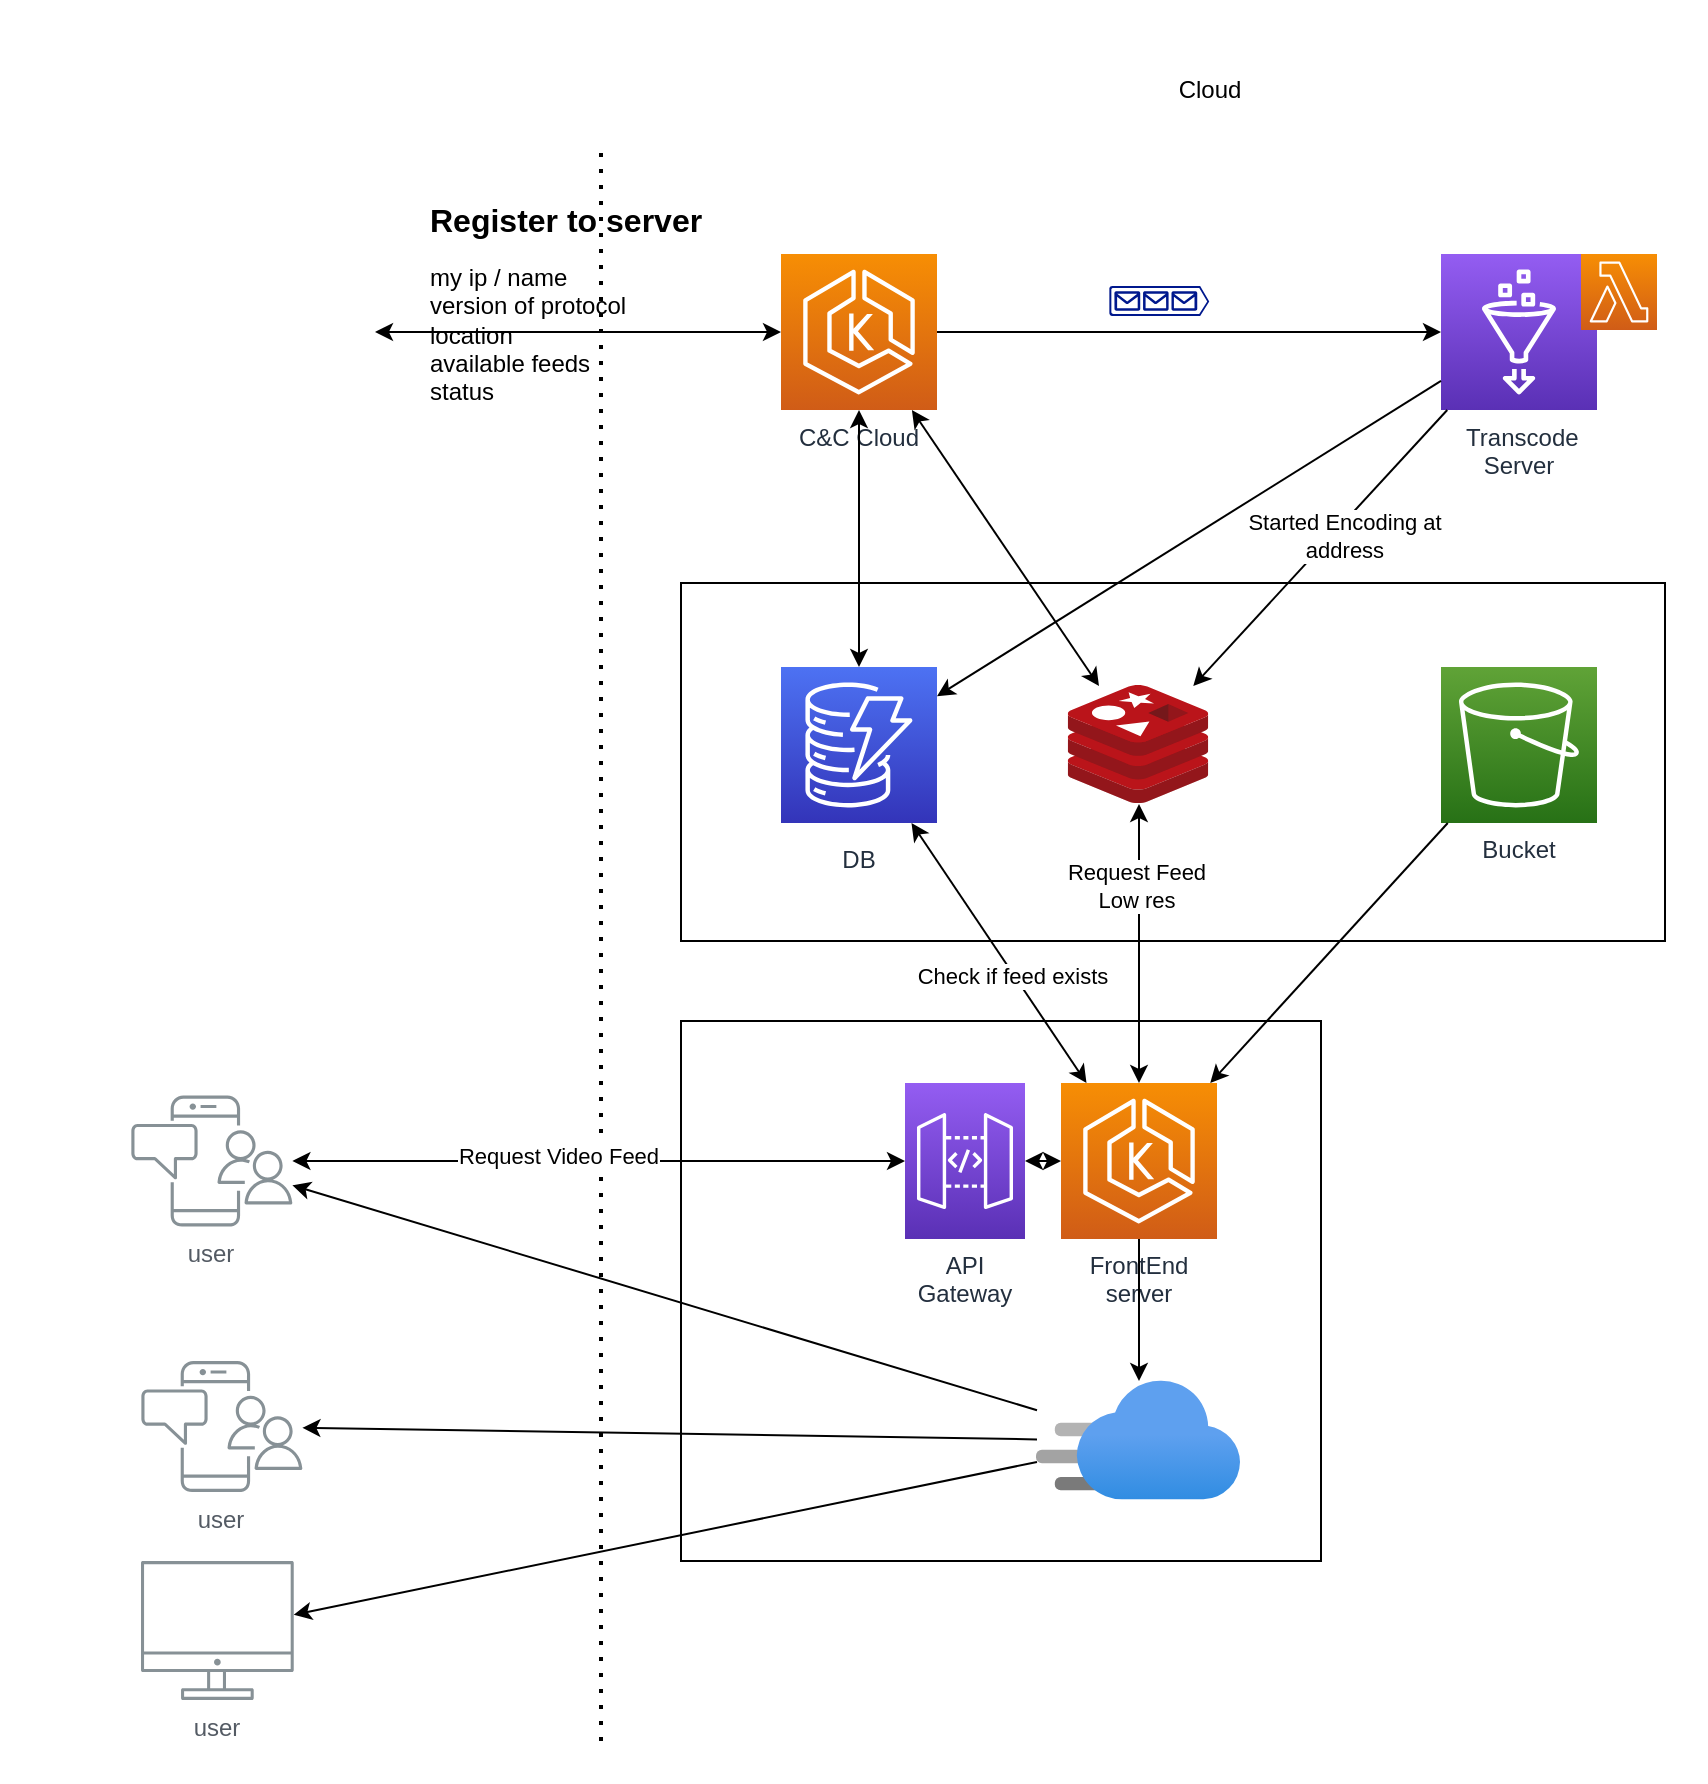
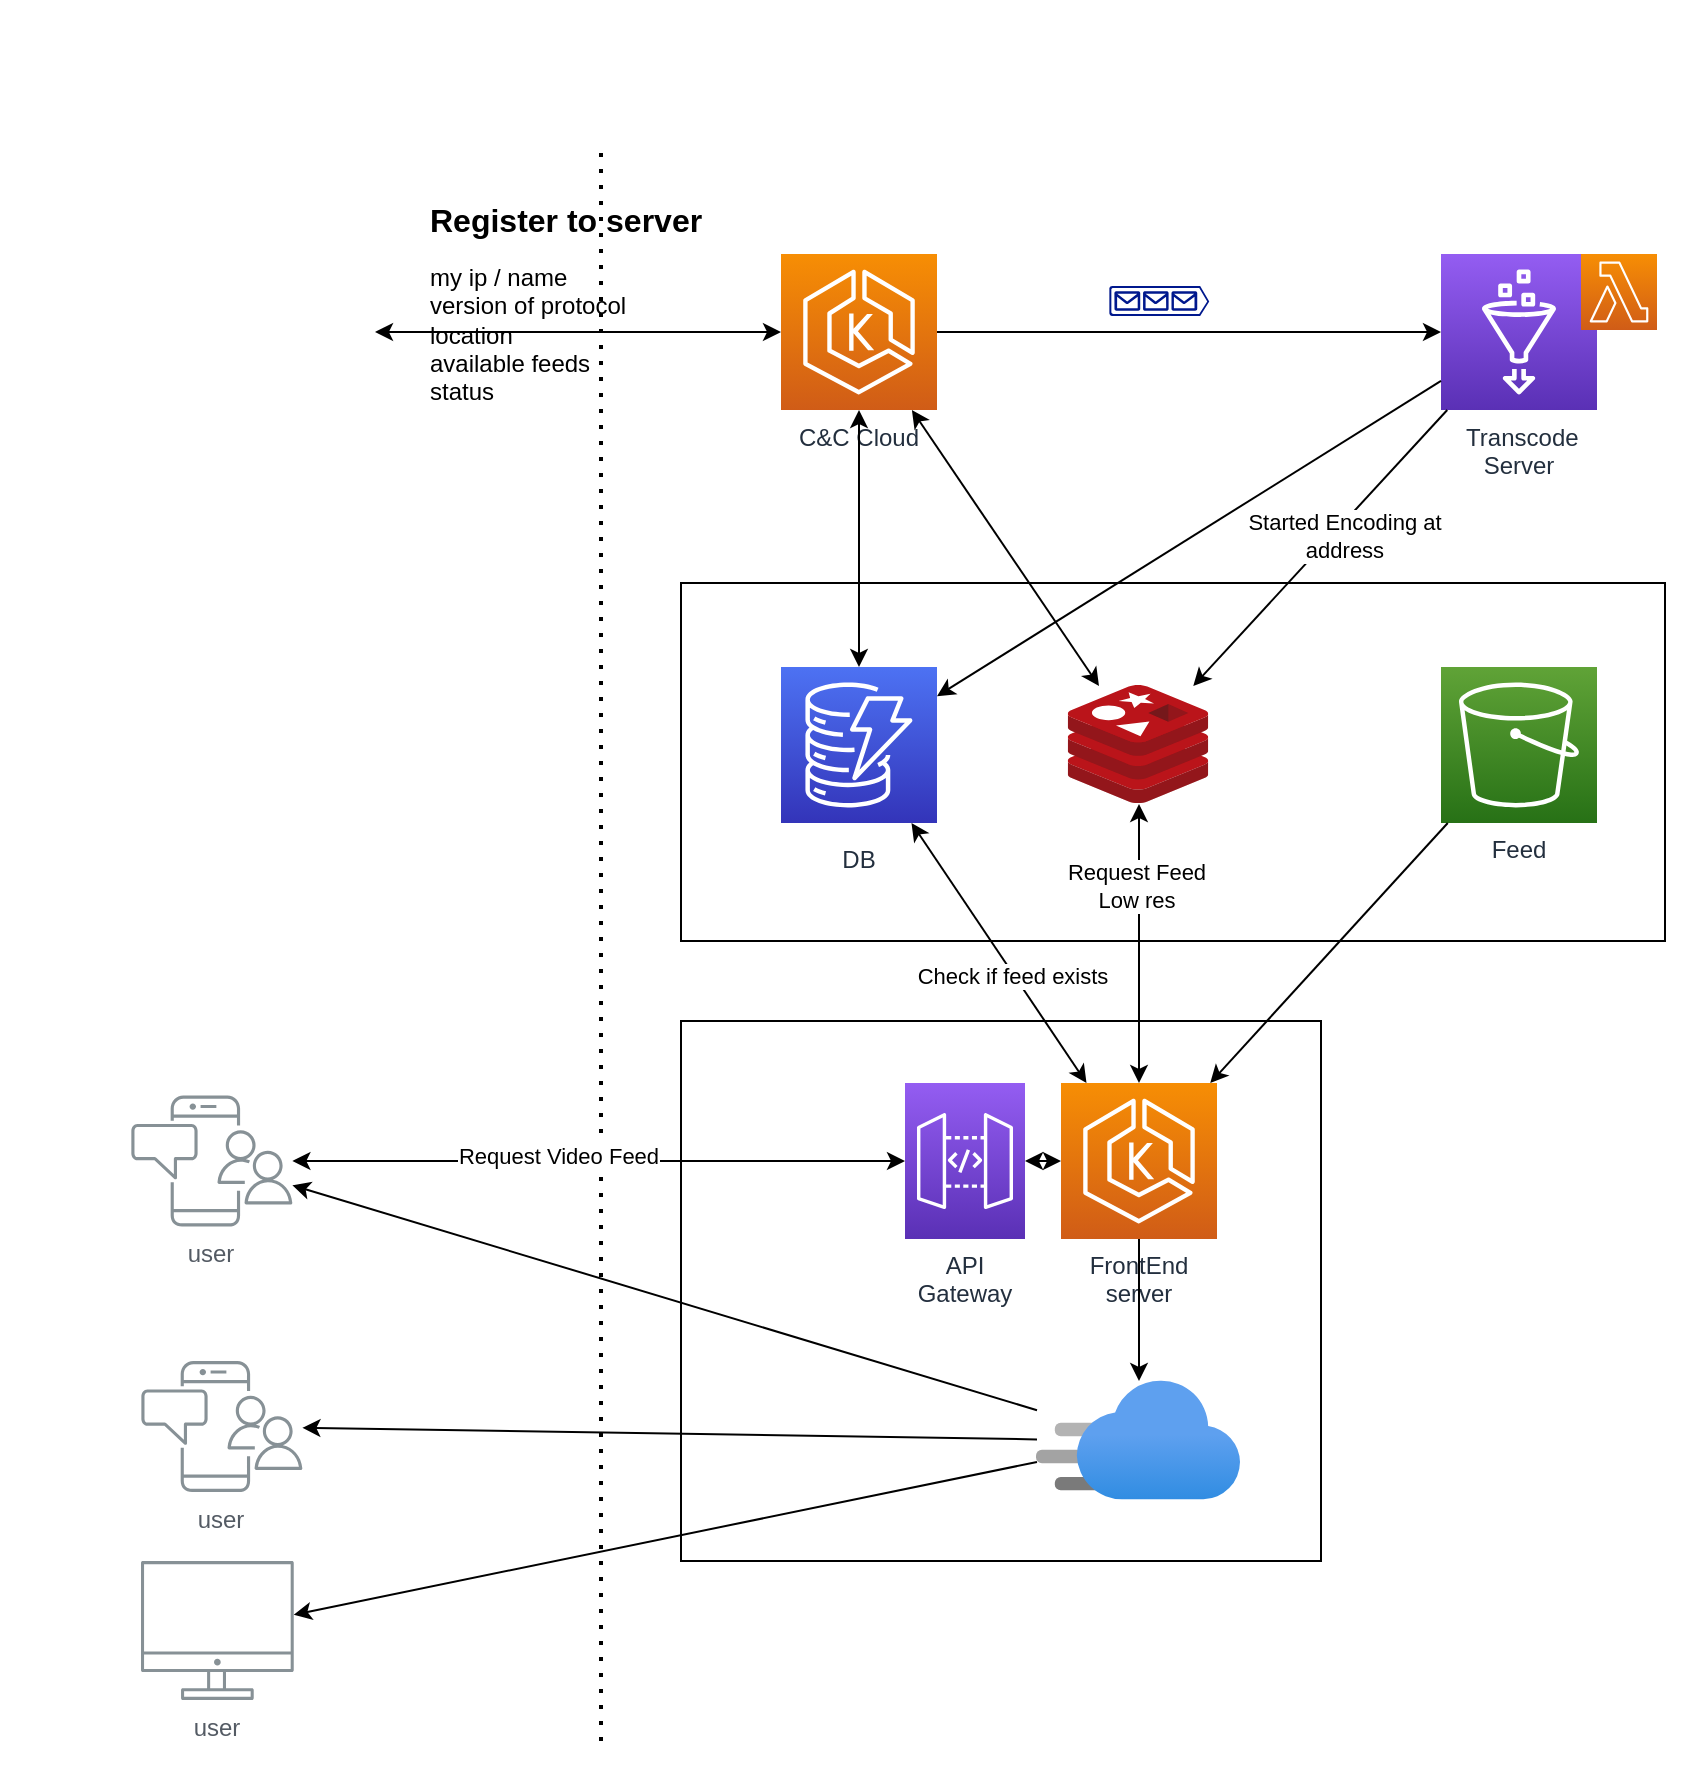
node "Cloud": removed
node "Bucket": label "Bucket" -> "Feed"
